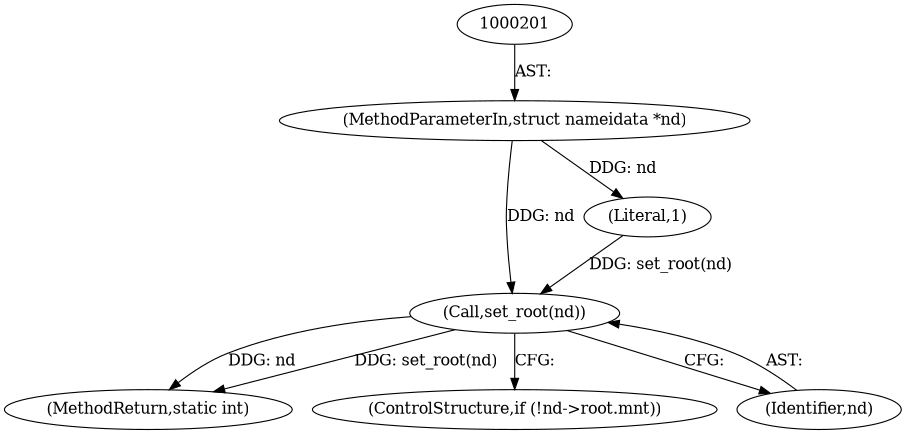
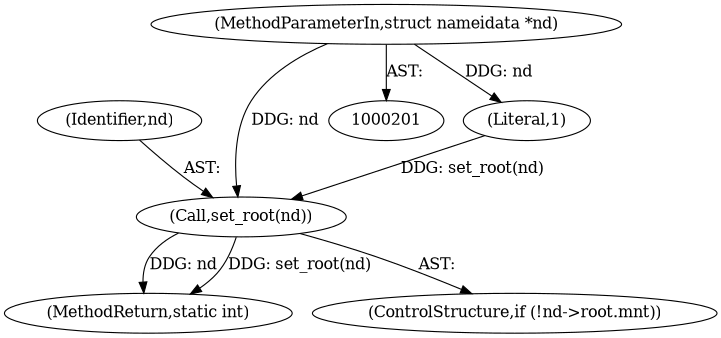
edge "1000201" -> "(MethodParameterIn,struct nameidata *nd)": reversed
edge "(Call,set_root(nd))" -> "(Identifier,nd)": removed, label "CFG:"
edge "(Call,set_root(nd))" -> "(ControlStructure,if (!nd->root.mnt))": label "CFG: " -> "AST: "
